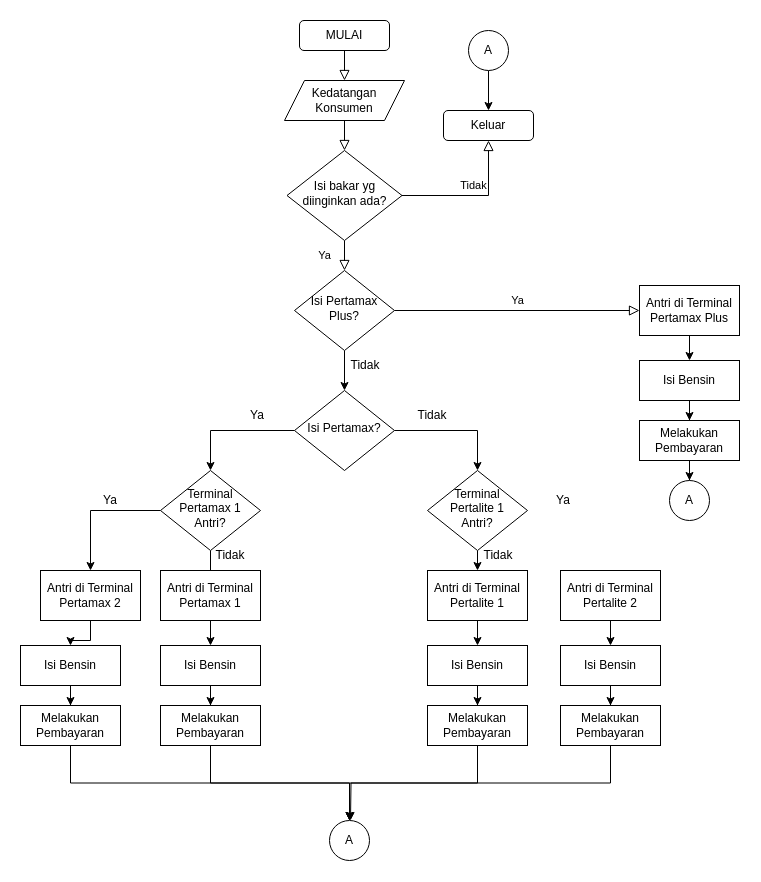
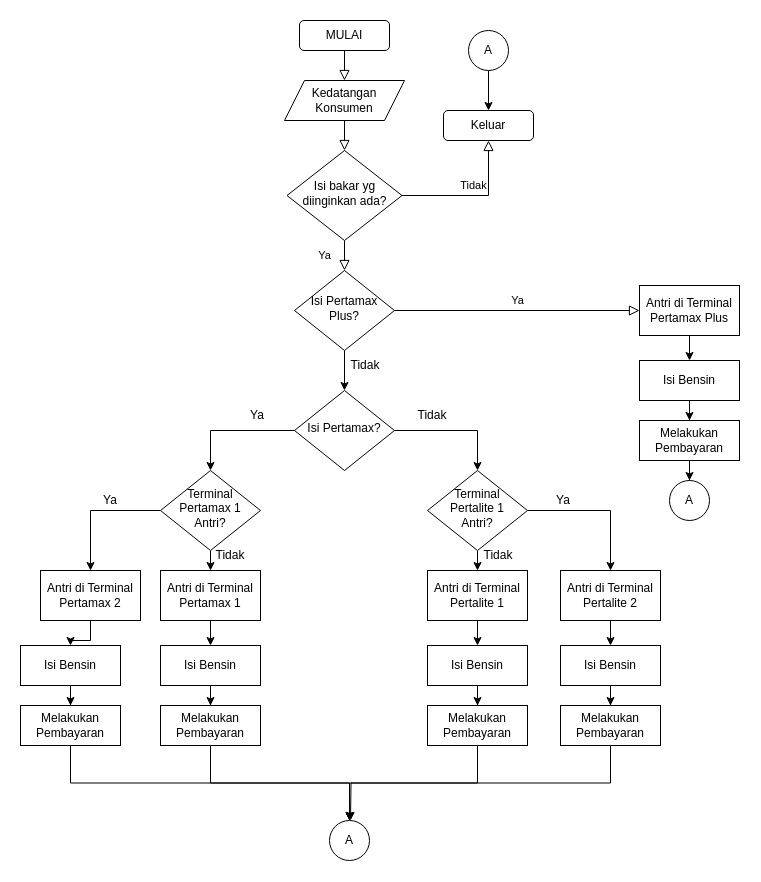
edge "Terminal Pertalite 1 Antri?" -> "Antri di Terminal Pertalite 2": added
edge "Terminal Pertamax 1 Antri?" -- "Antri di Terminal Pertamax 1": arrowhead none -> classic
